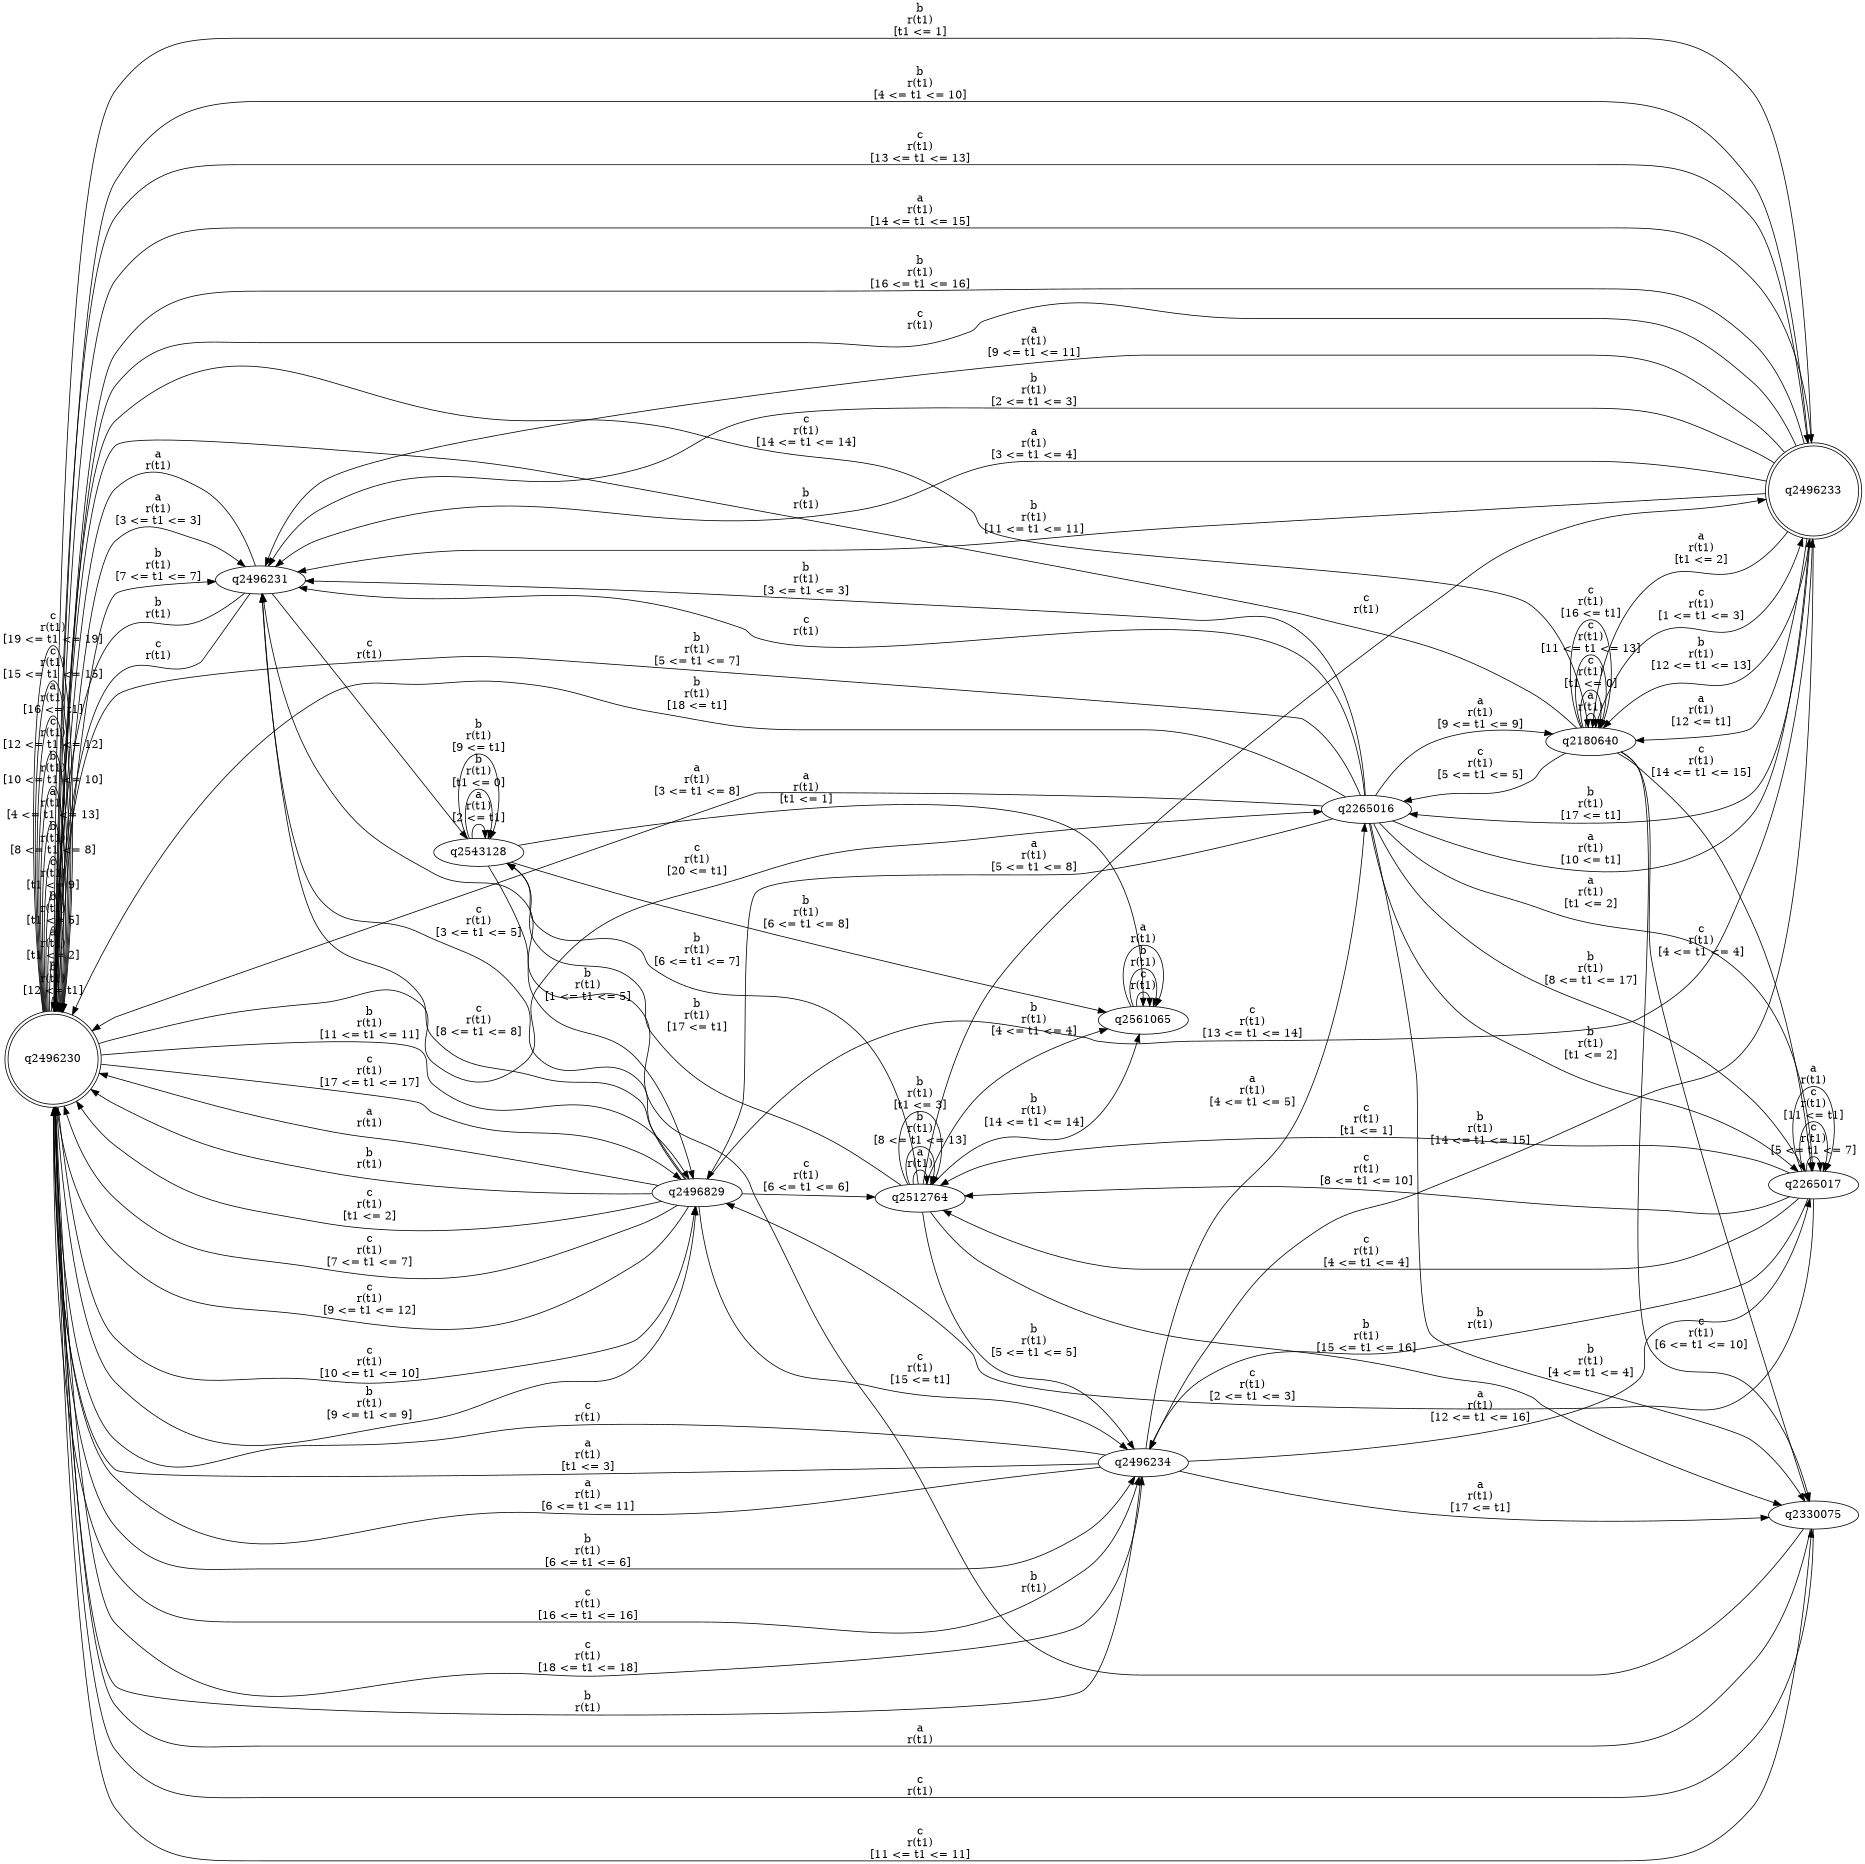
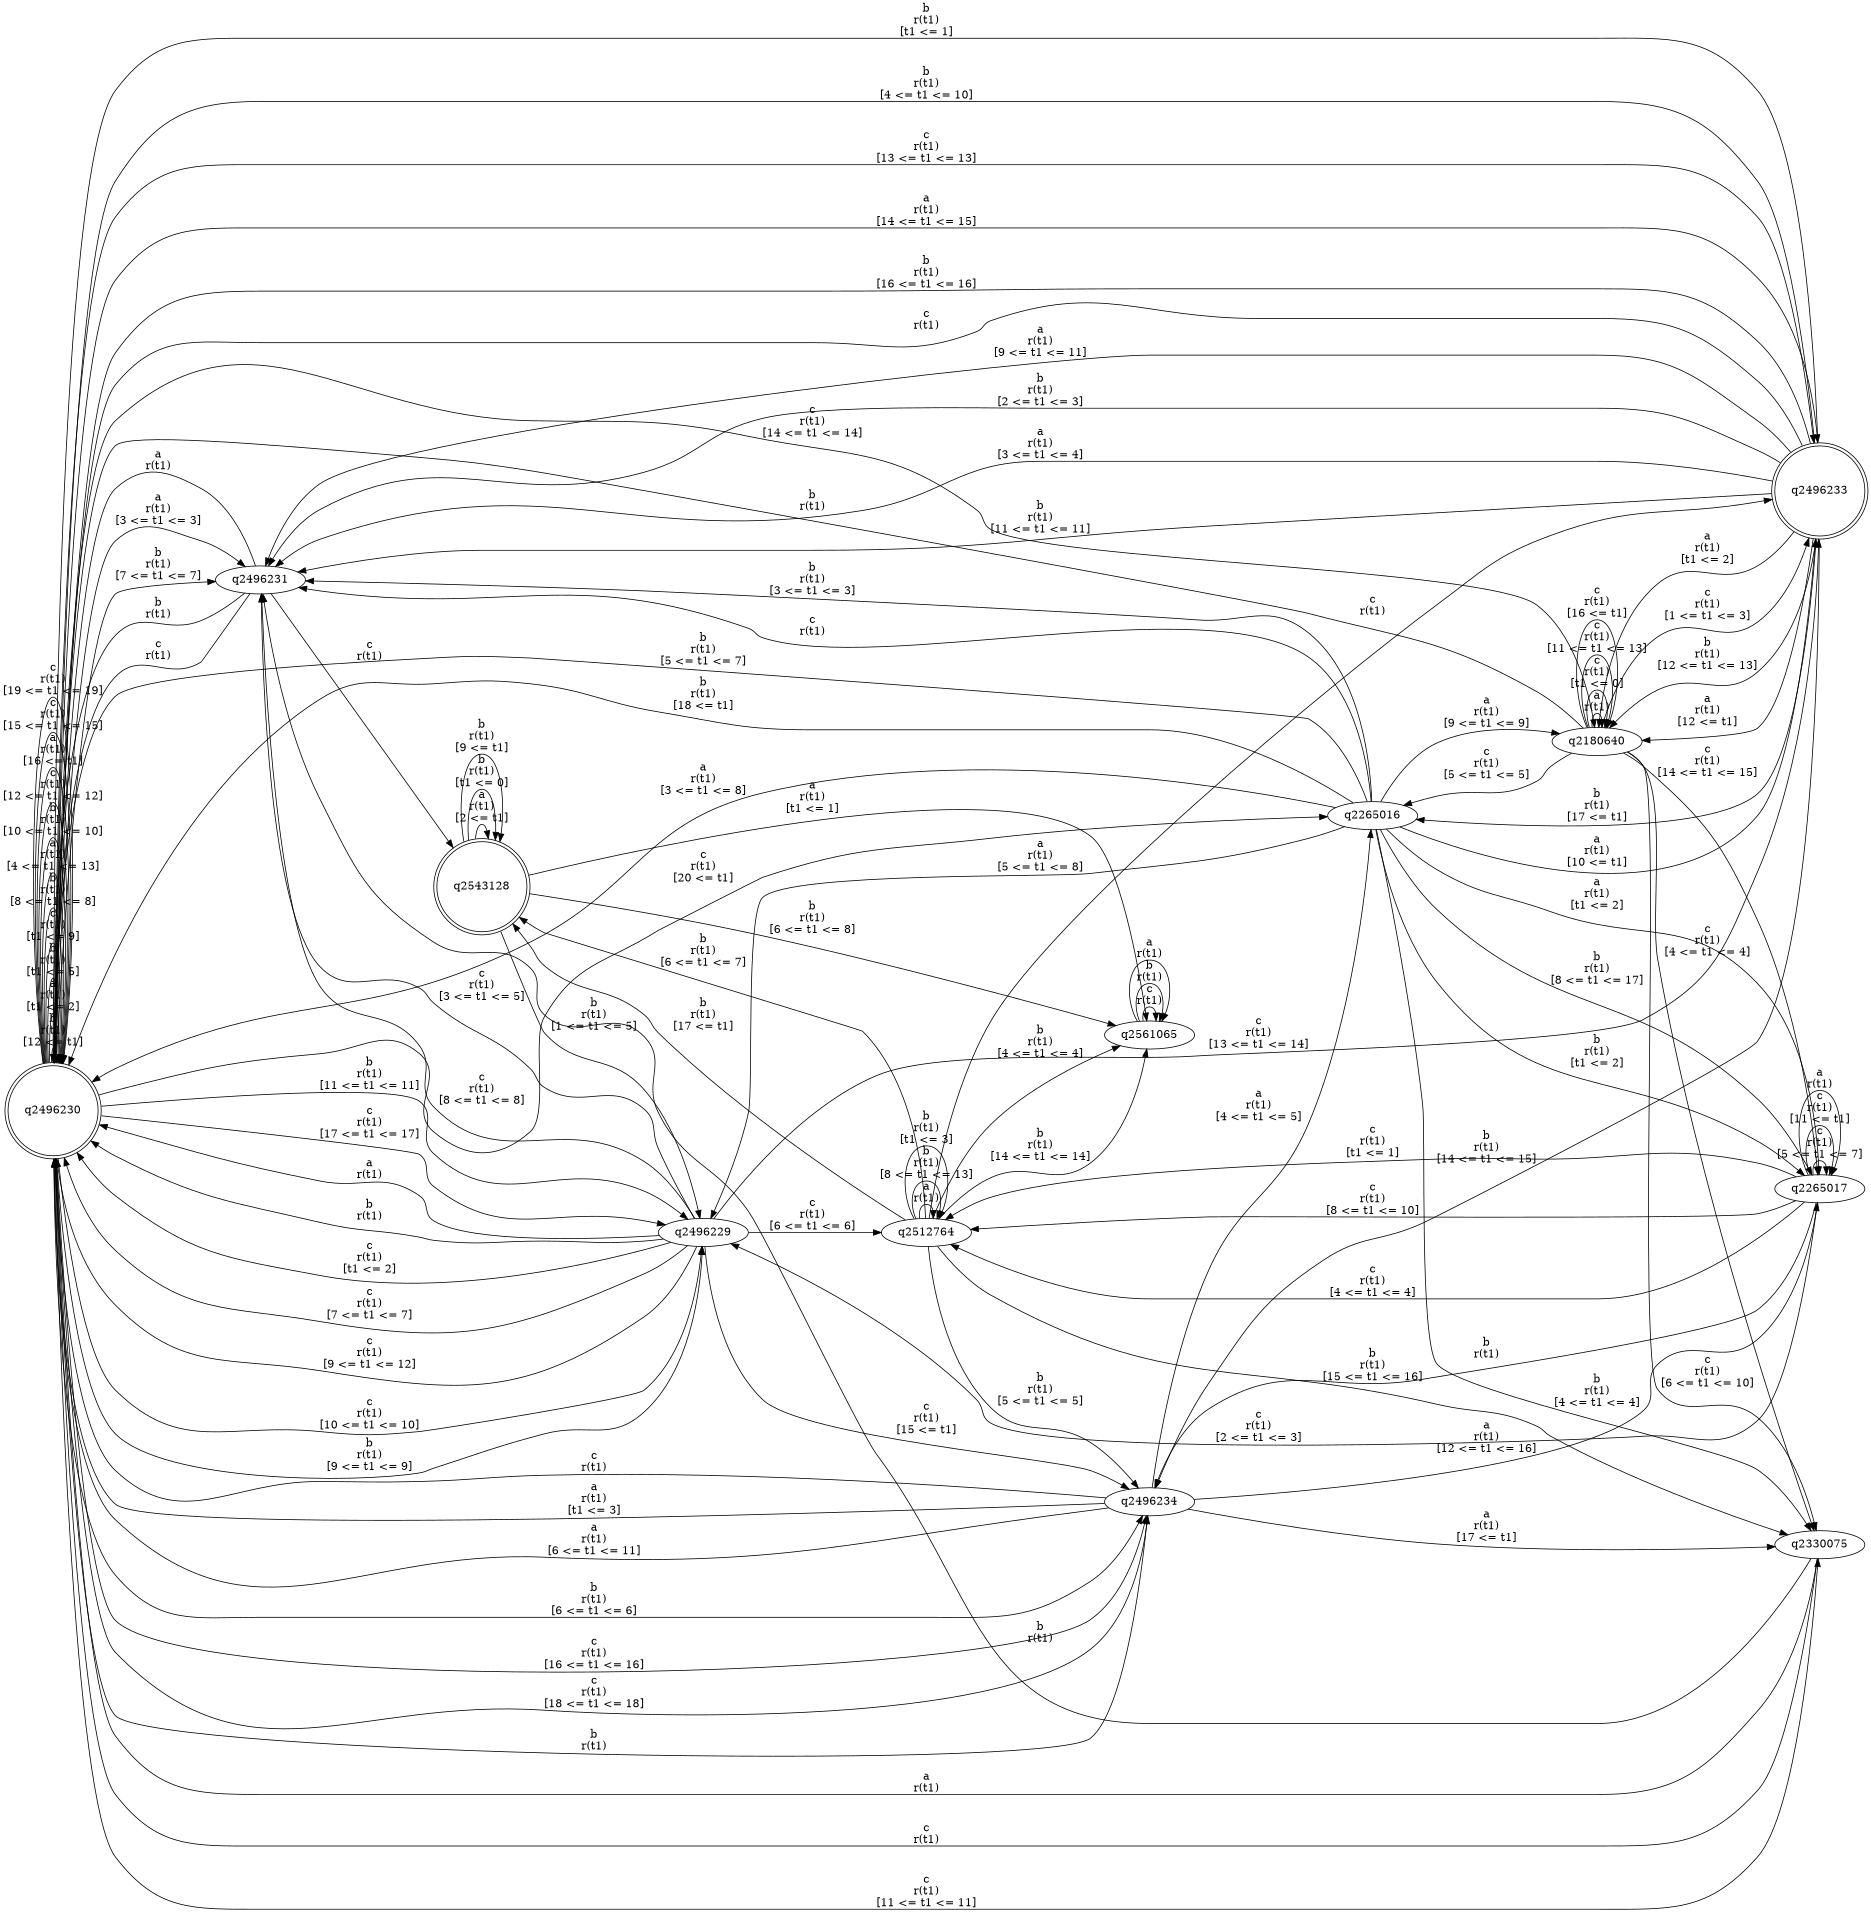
node "q2543128": shape ellipse -> doublecircle
node "q2496829": label "q2496829" -> "q2496229"
